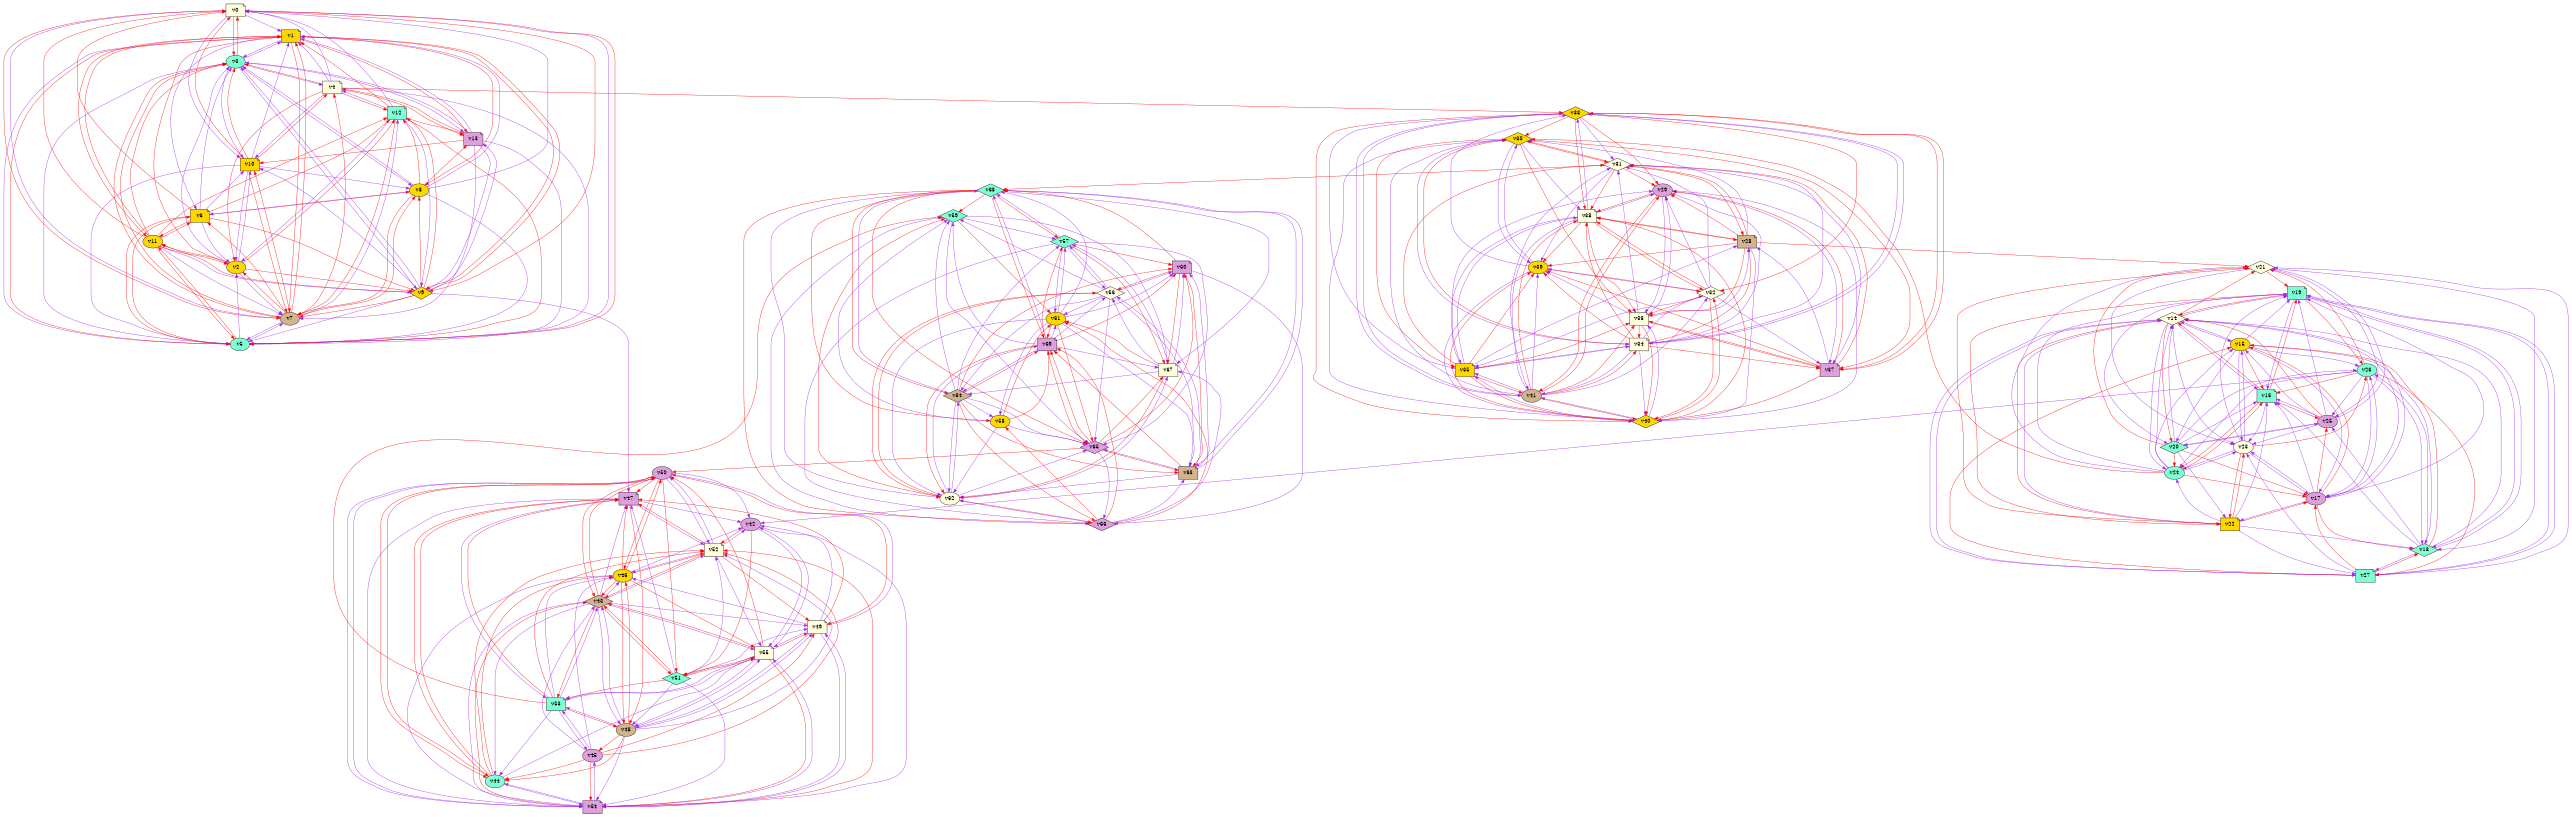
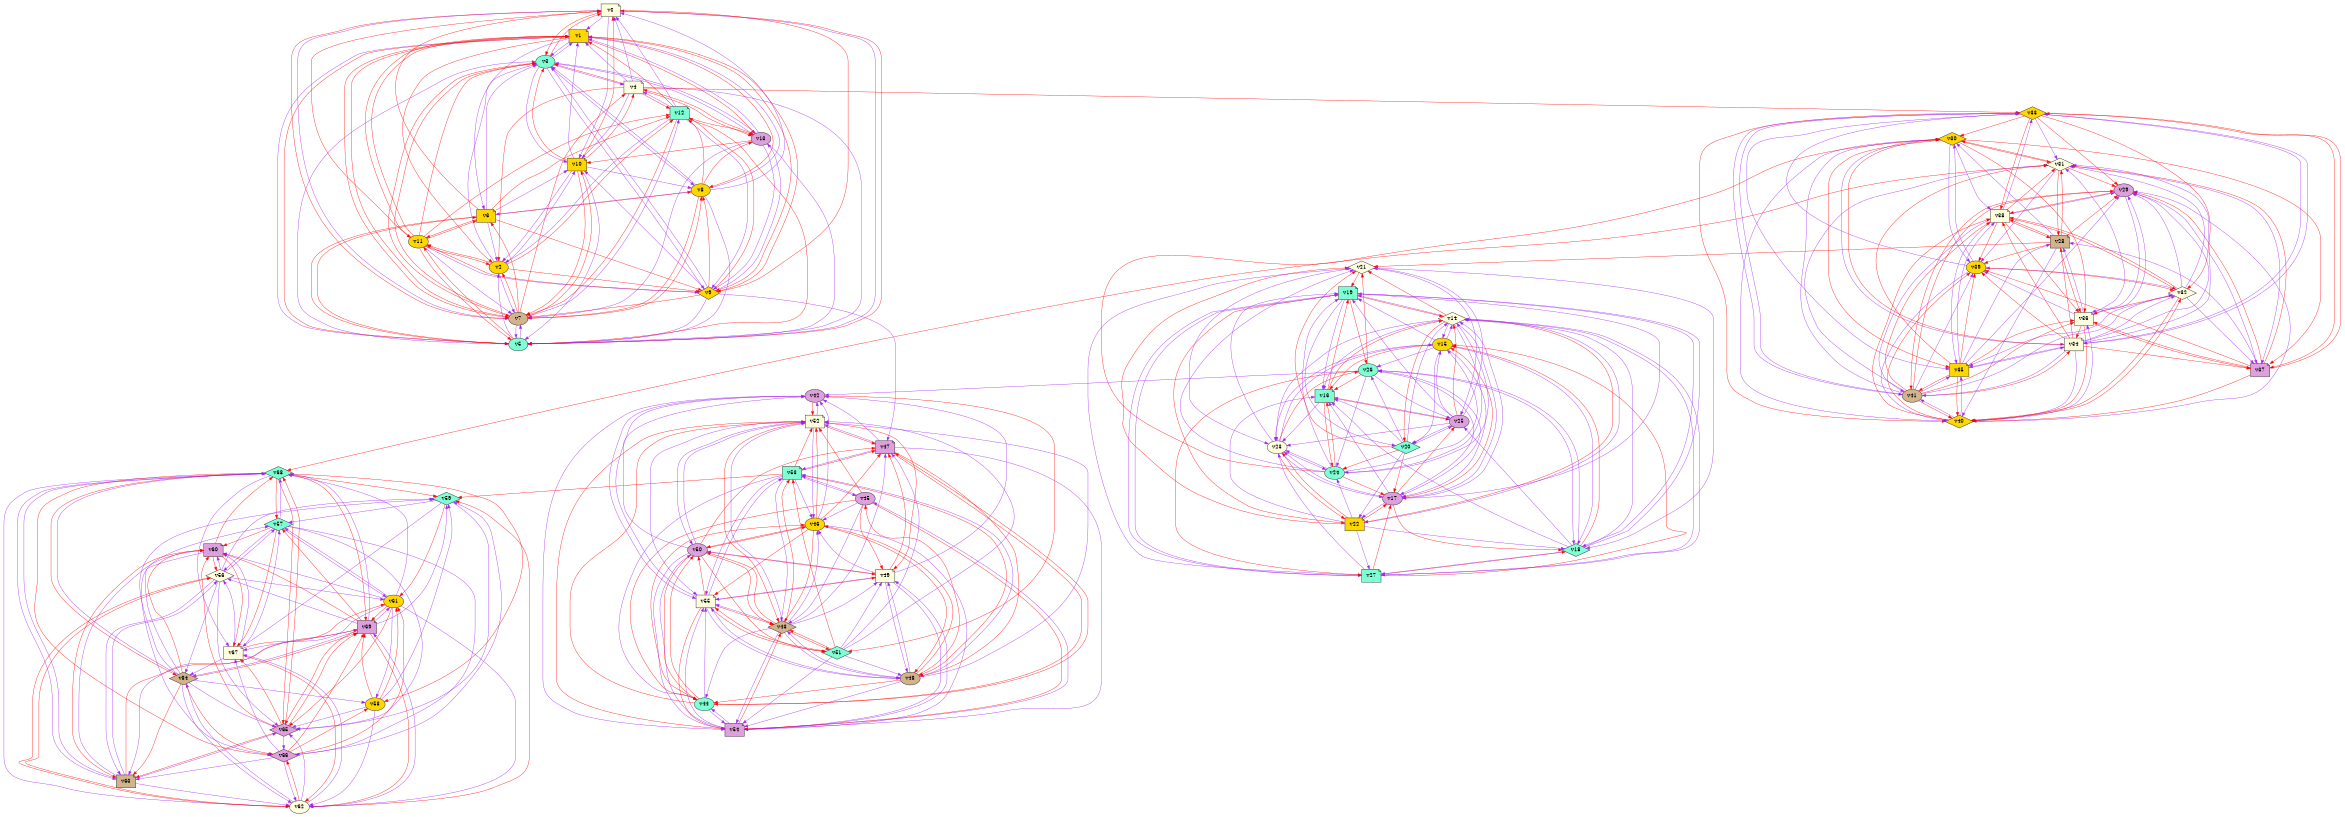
node "v13": shape note -> ellipse
edge "v31" -> "v38": reversed
edge "v17" -> "v19": reversed
edge "v65" -> "v50": now "v65" -> "v68"
